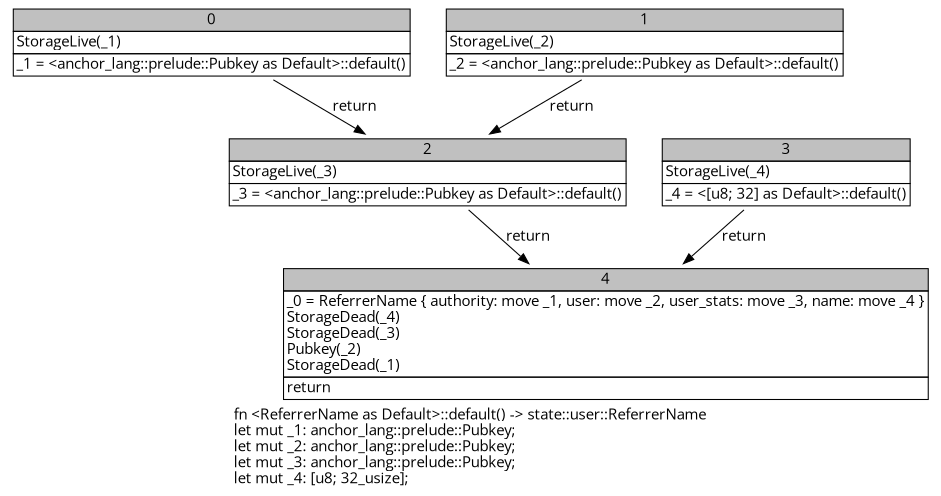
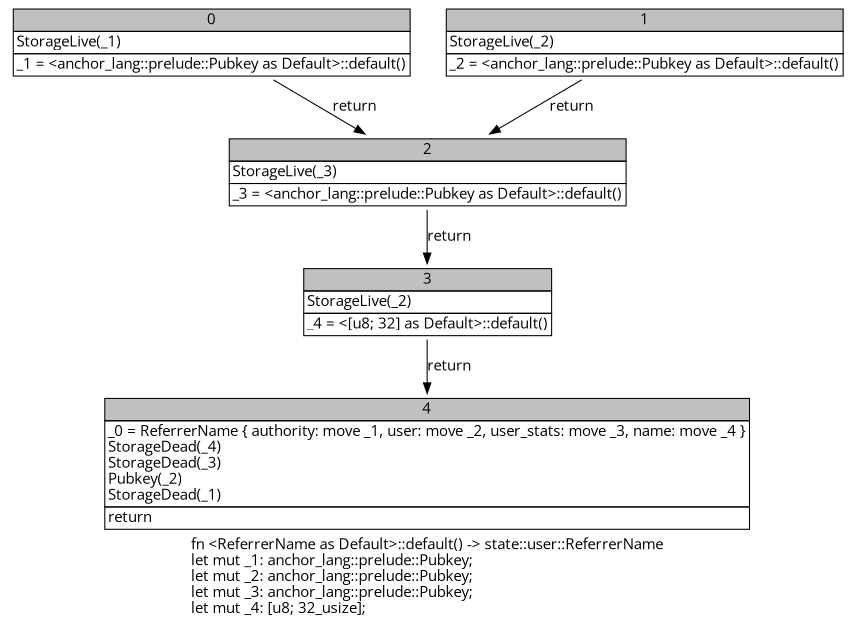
node "3": text "StorageLive(_4)" -> "StorageLive(_2)"
edge "2" -> "4": now "2" -> "3"
